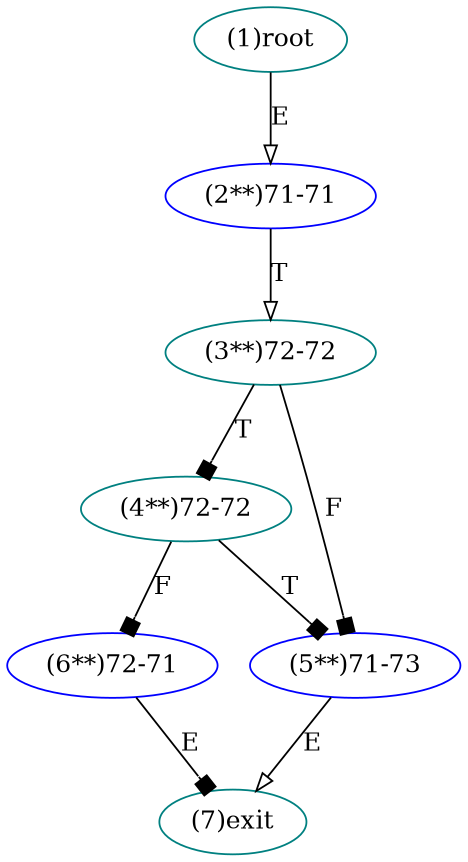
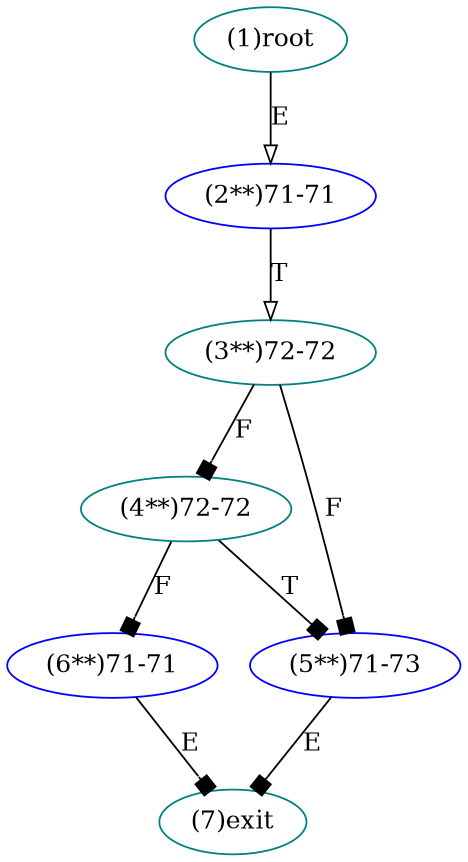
edge "(3**)72-72" -> "(4**)72-72": label "T" -> "F"
node "(6**)72-71": label "(6**)72-71" -> "(6**)71-71"
edge "(5**)71-73" -> "(7)exit": arrowhead onormal -> box
